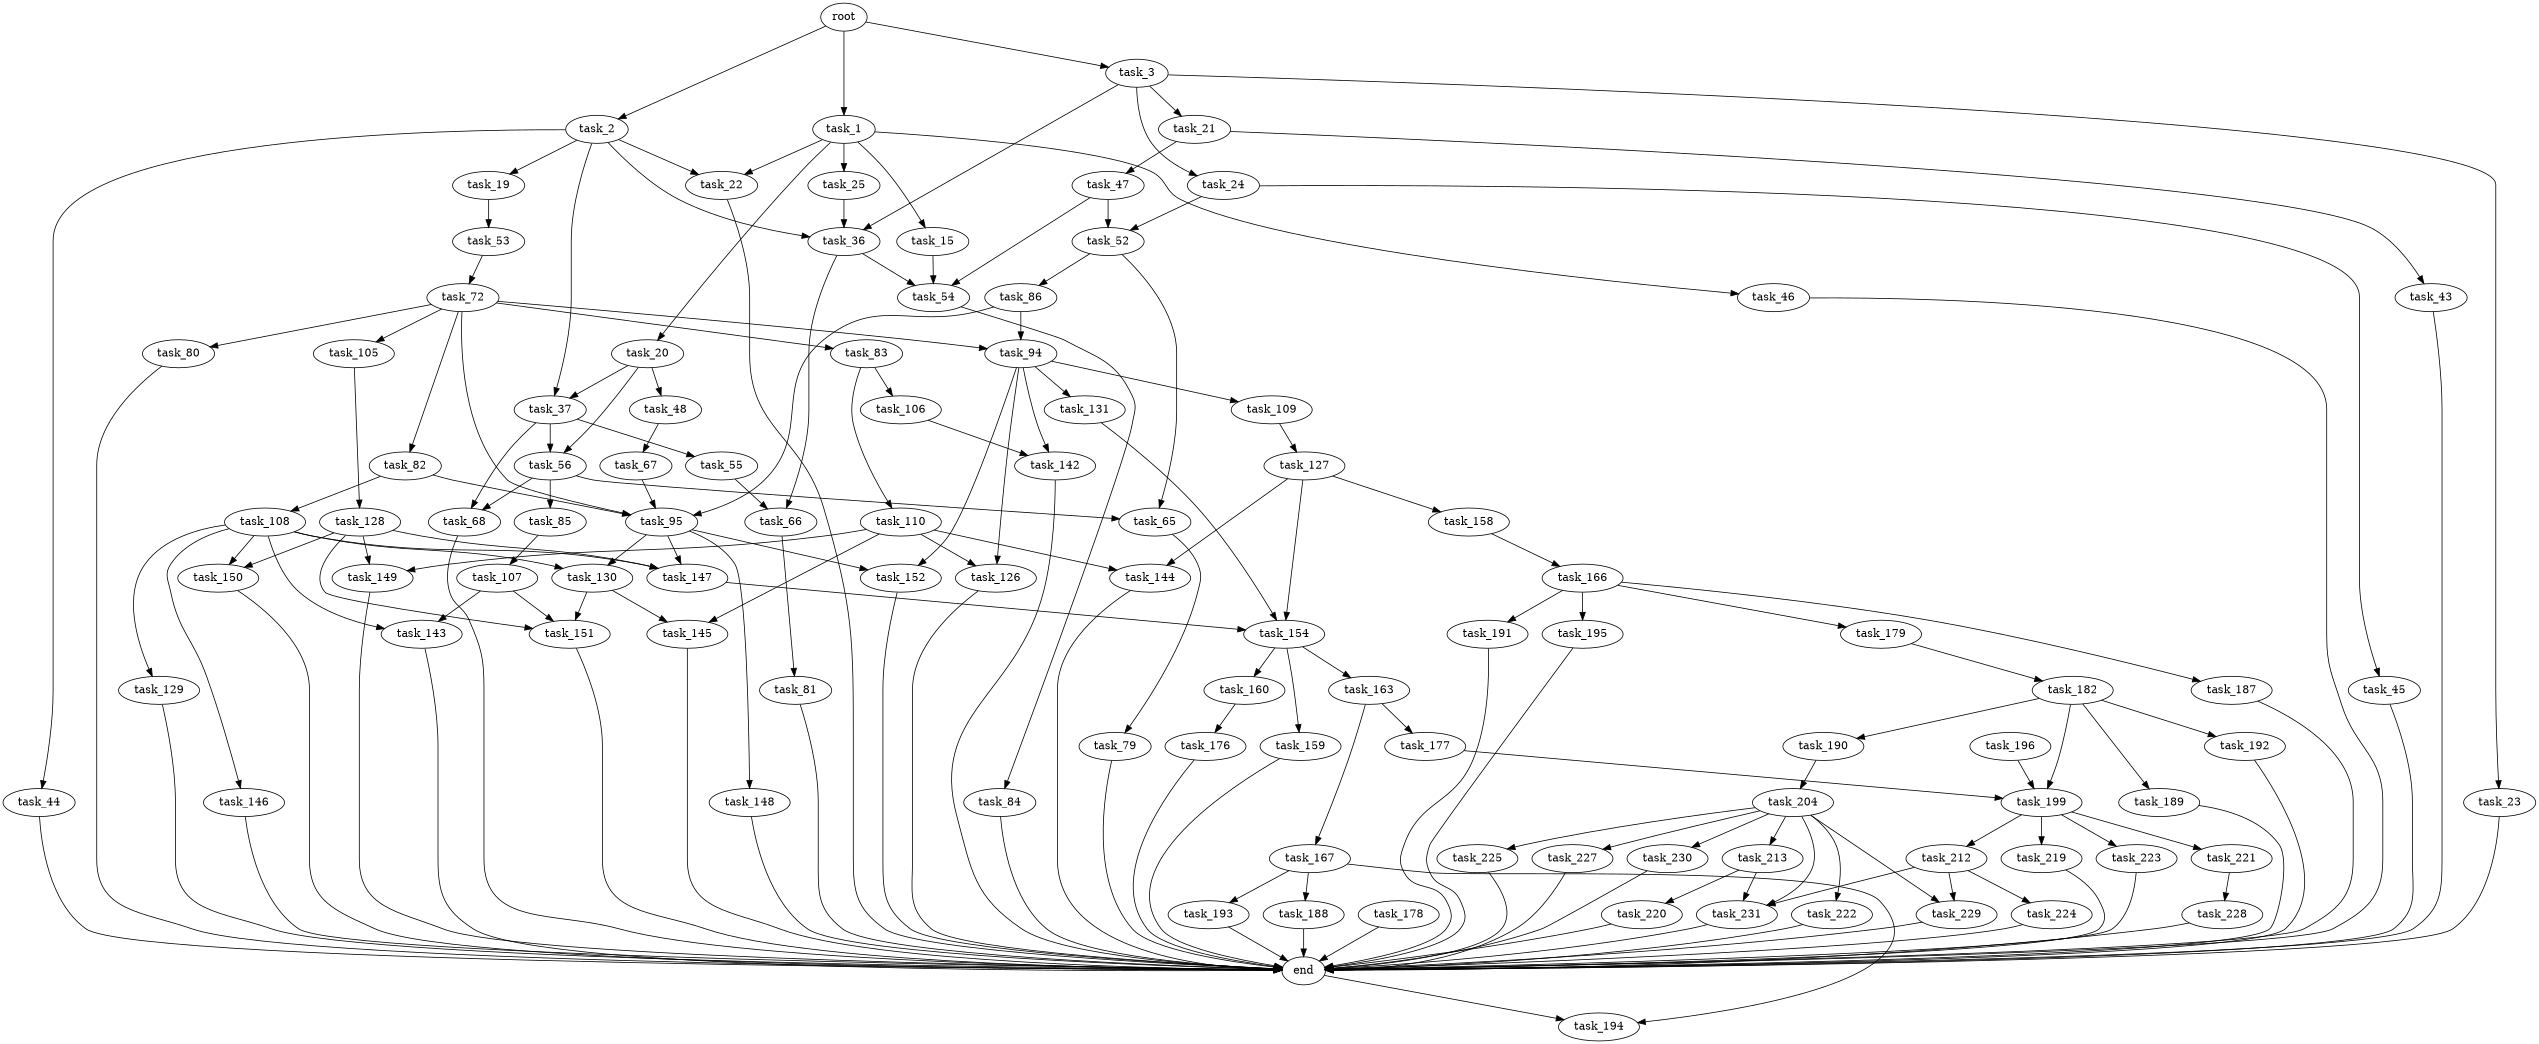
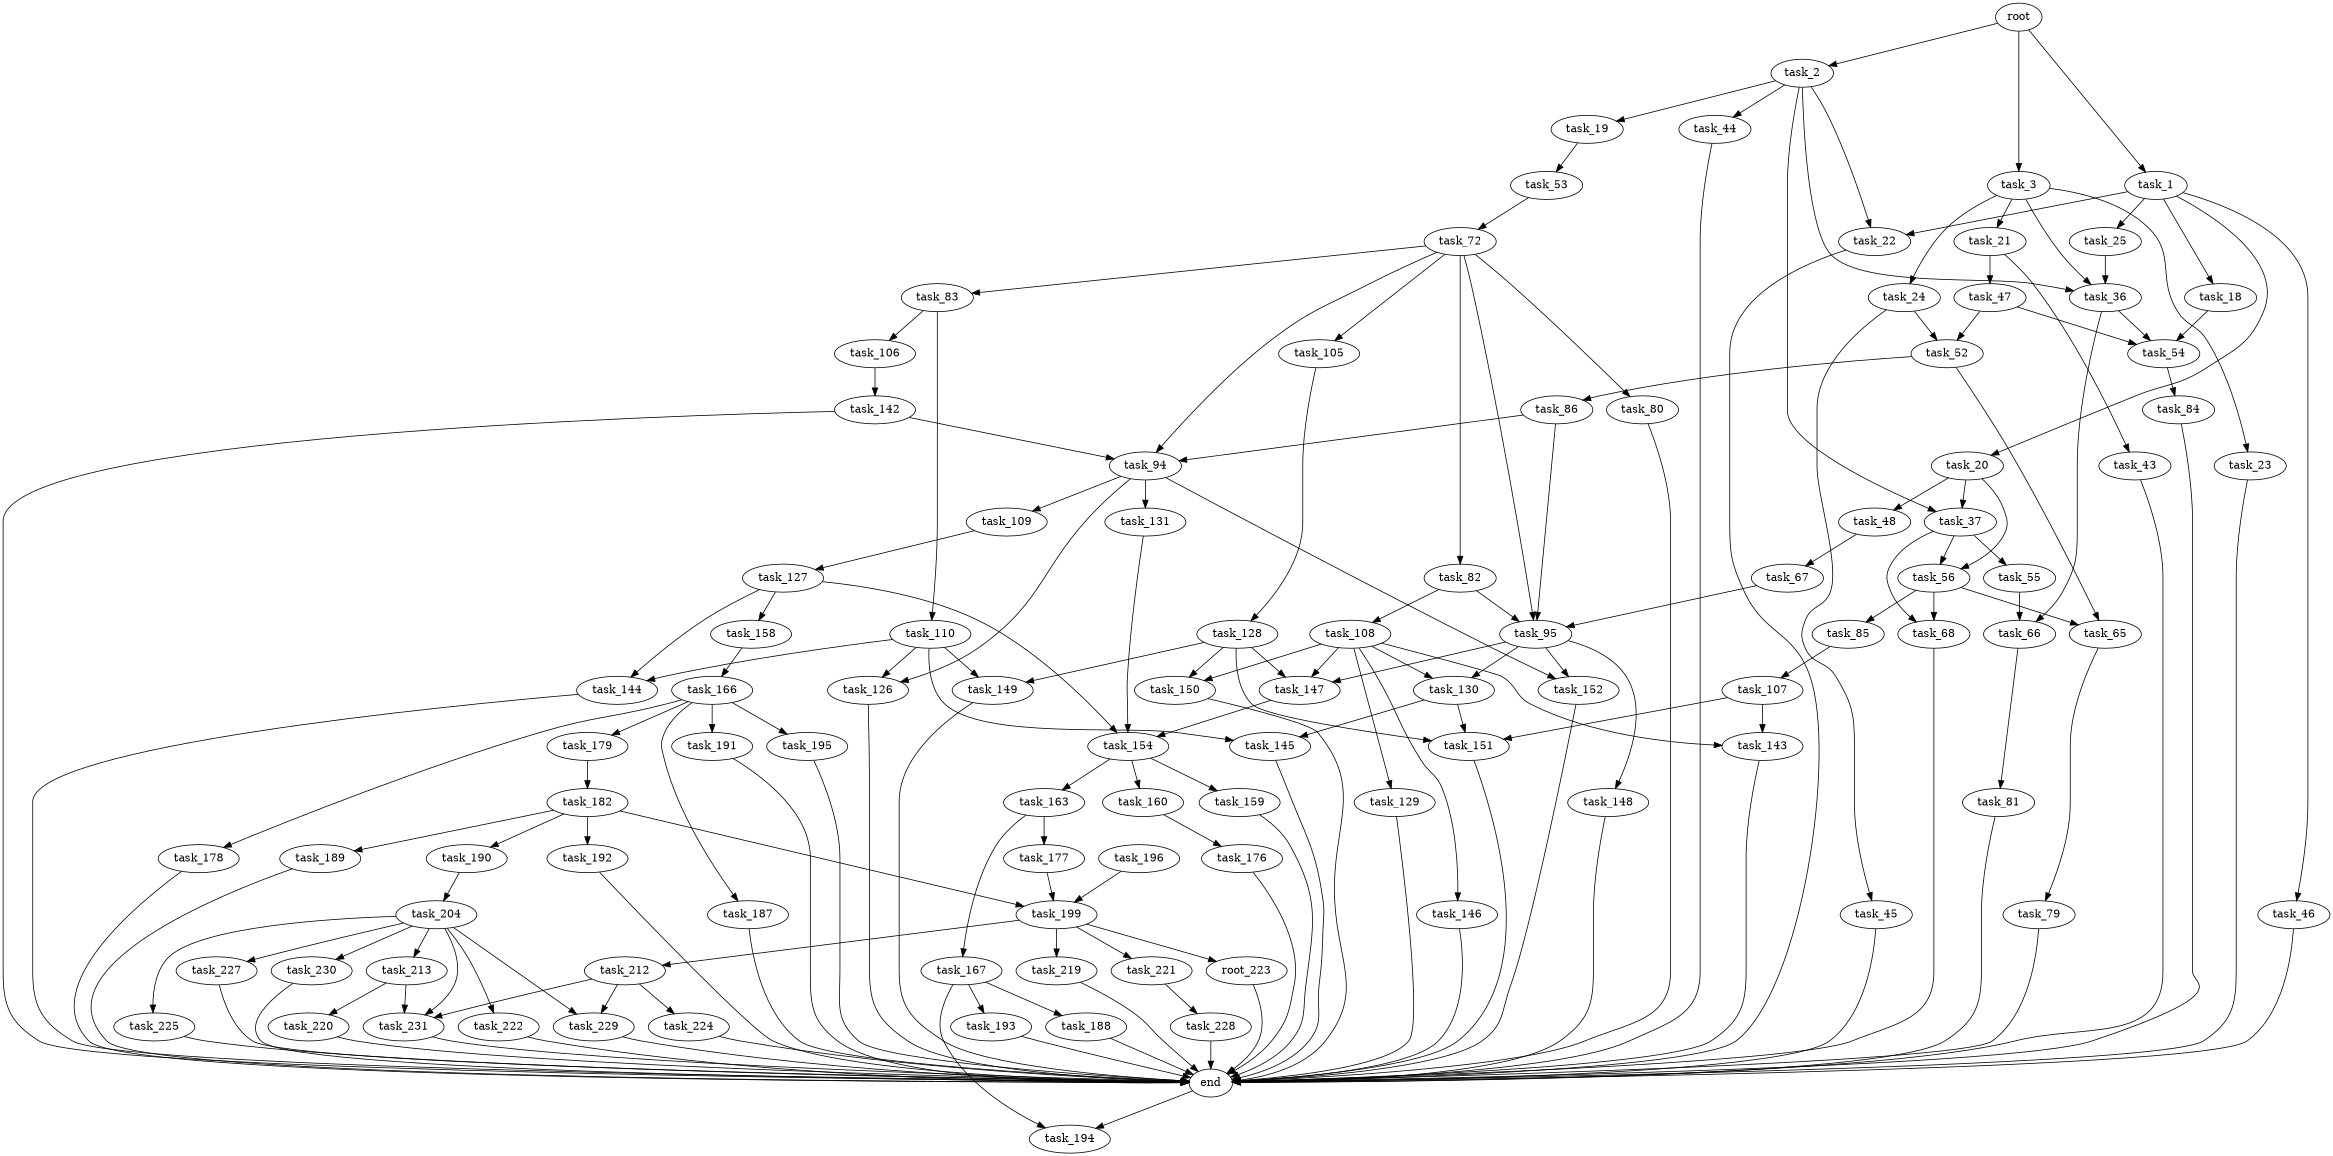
node "task_15": label "task_15" -> "task_18"
edge "task_94" -> "task_142": reversed
edge "task_166" -> "task_178": added
node "task_223": label "task_223" -> "root_223"
